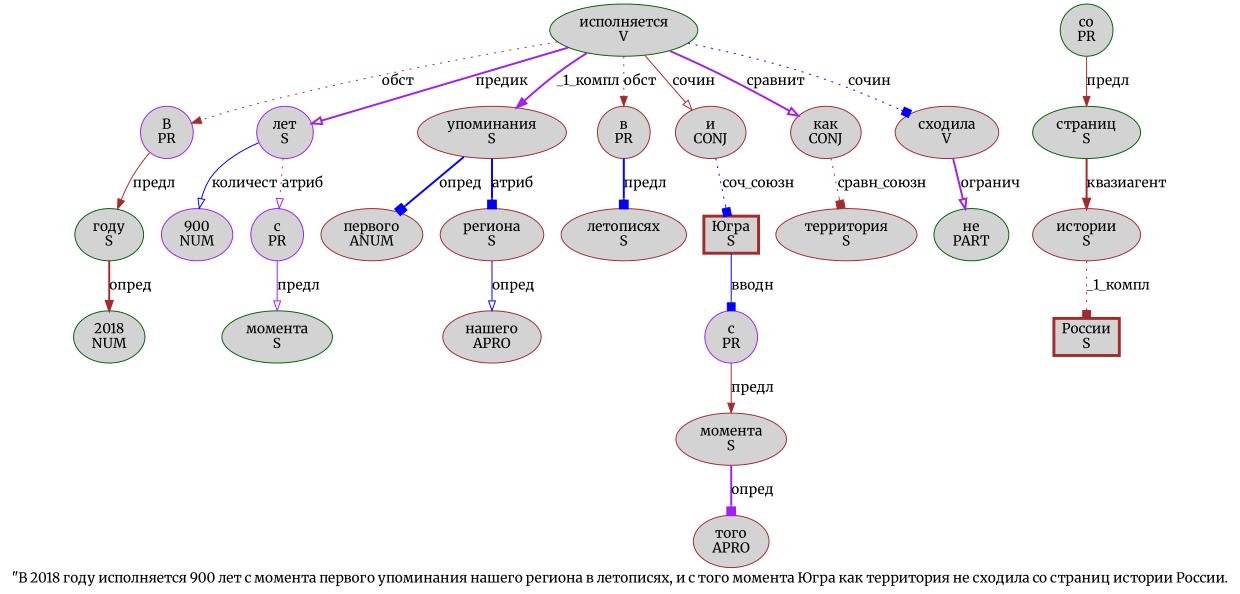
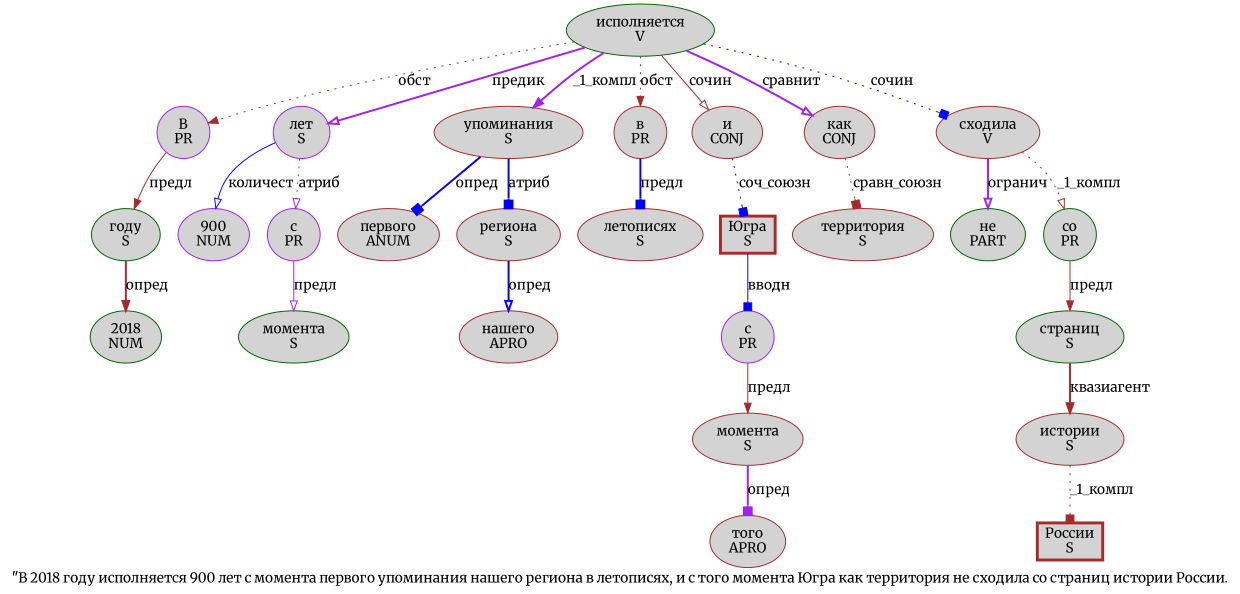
edge "сходила V" -> "со PR": added, label "_1_компл"
edge "региона S" -> "нашего APRO": style solid -> bold
